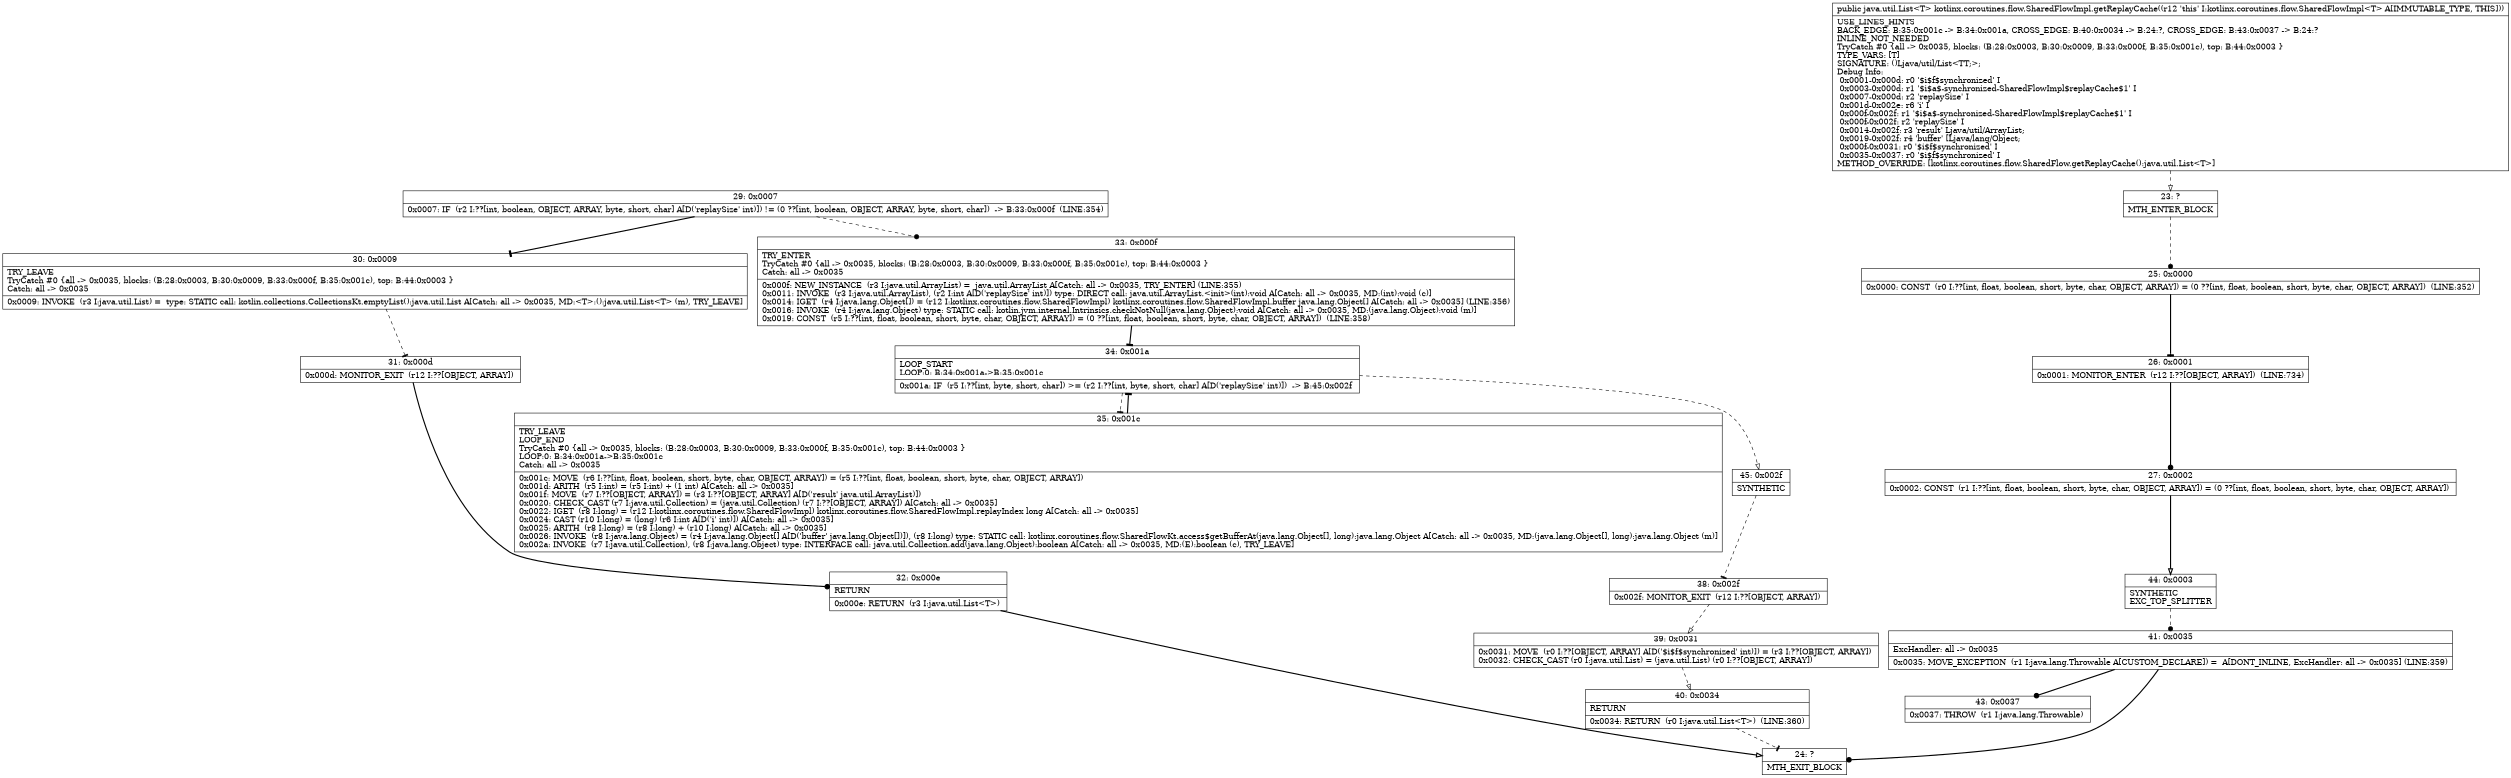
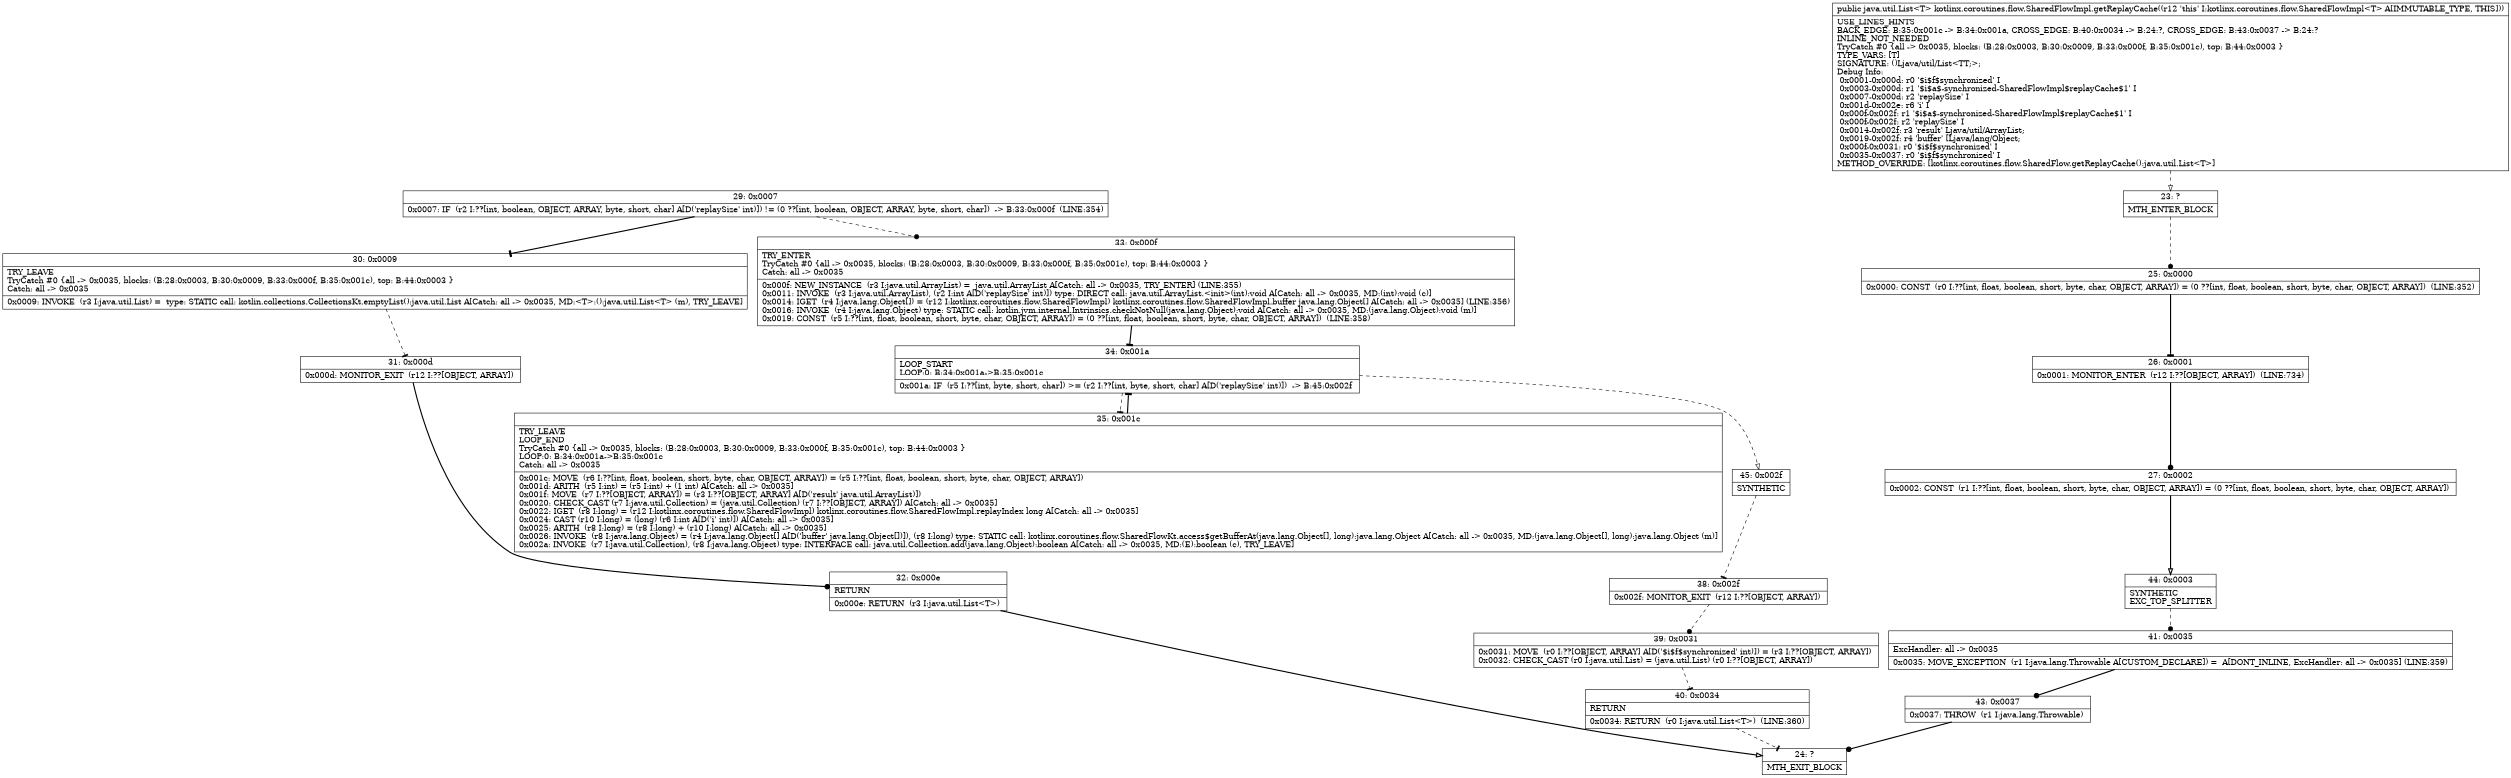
edge "38: 0x002f" -> "39: 0x0031": arrowhead onormal -> dot
edge "39: 0x0031" -> "40: 0x0034": arrowhead onormal -> tee
edge "41: 0x0035" -> "24: ?": now "43: 0x0037" -> "24: ?"
